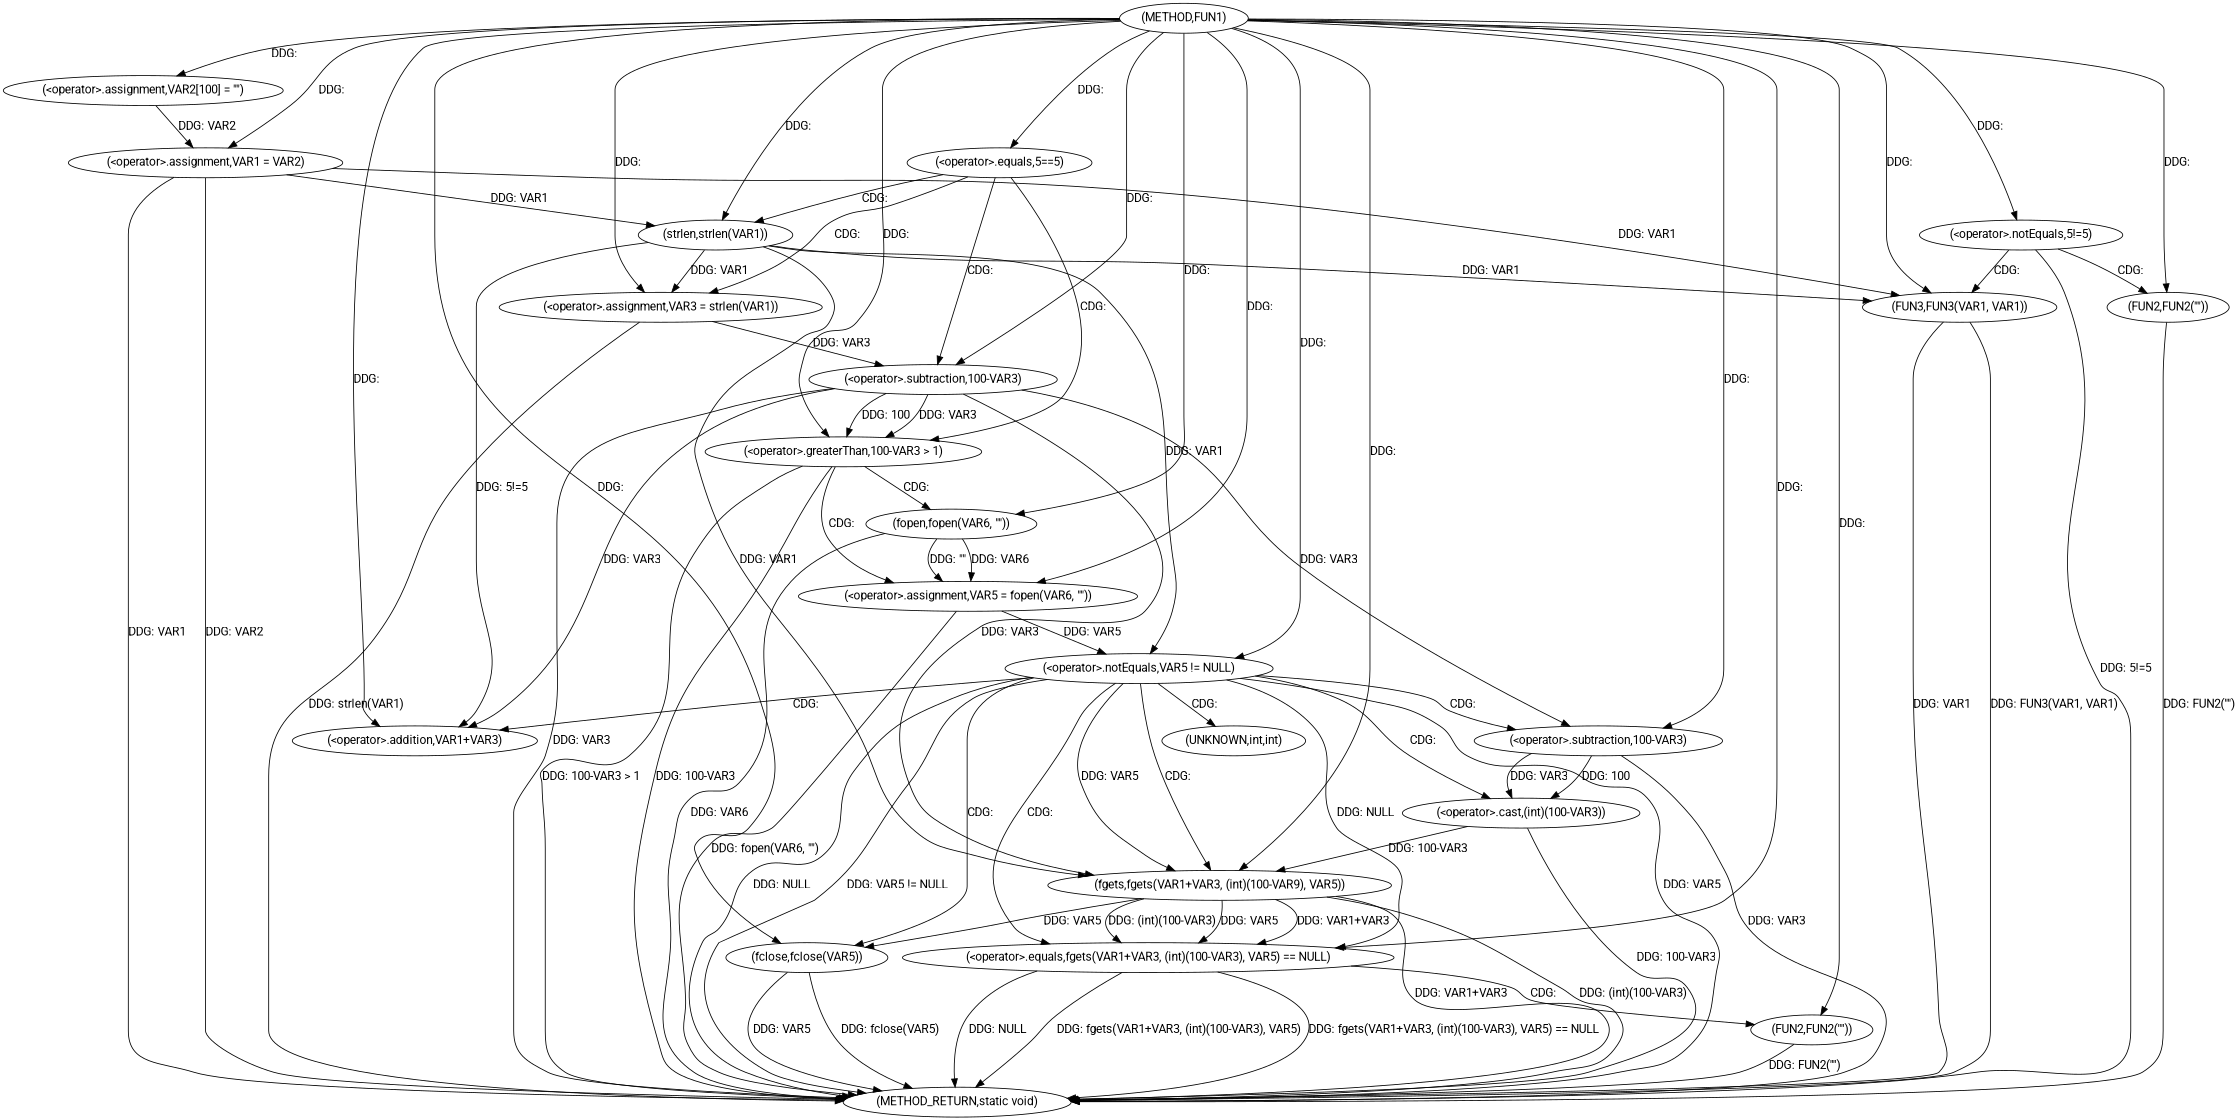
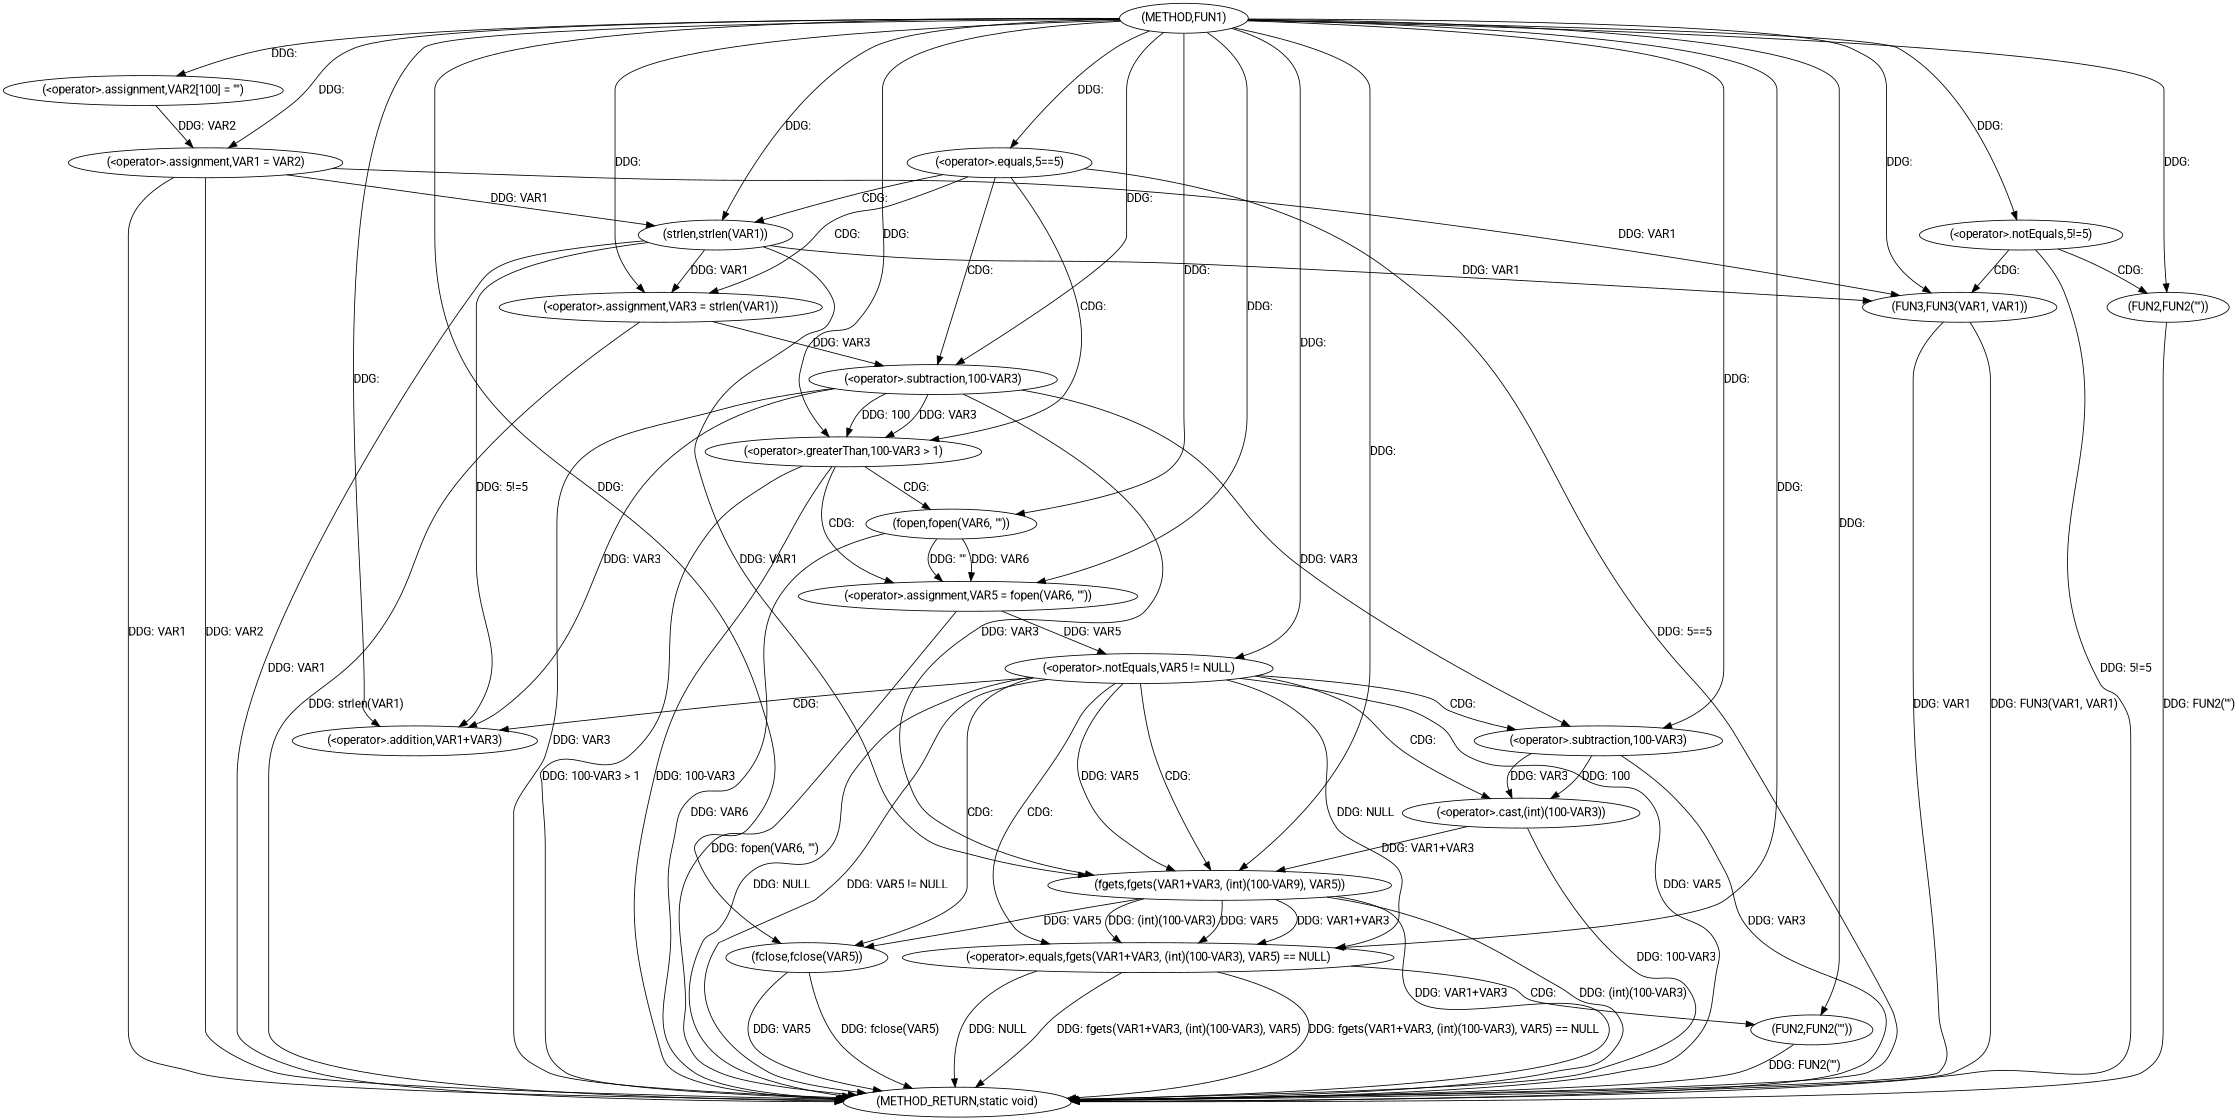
edge "(strlen,strlen(VAR1))" -> "(<operator>.notEquals,VAR5 != NULL)": now "(strlen,strlen(VAR1))" -> "(METHOD_RETURN,static void)"
node "(UNKNOWN,int,int)": removed
edge "(<operator>.cast,(int)(100-VAR3))" -> "(fgets,fgets(VAR1+VAR3, (int)(100-VAR9), VAR5))": label "DDG: 100-VAR3" -> "DDG: VAR1+VAR3"
edge "(<operator>.equals,5==5)" -> "(METHOD_RETURN,static void)": added, label "DDG: 5==5"
